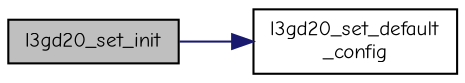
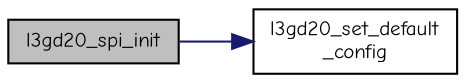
node "l3gd20_set_init": label "l3gd20_set_init" -> "l3gd20_spi_init"
